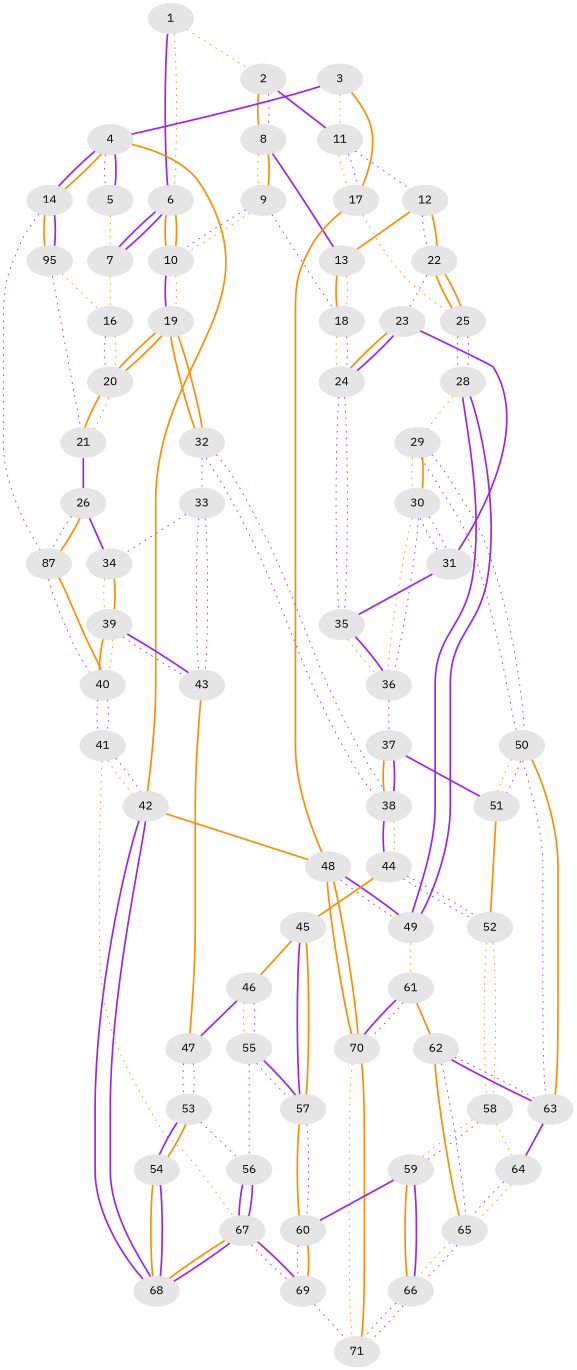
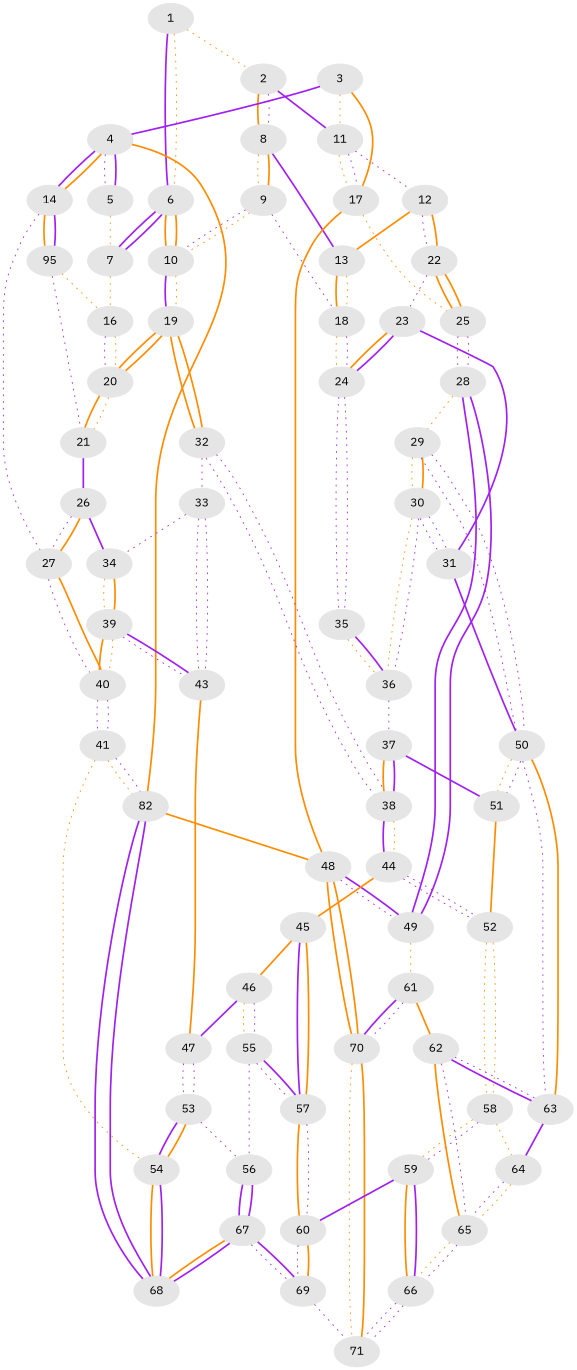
node "87": label "87" -> "27"
edge "31" -- "35": now "31" -- "50"
node "42": label "42" -> "82"
edge "41" -- "67": now "41" -- "54"
